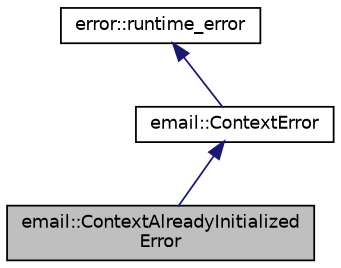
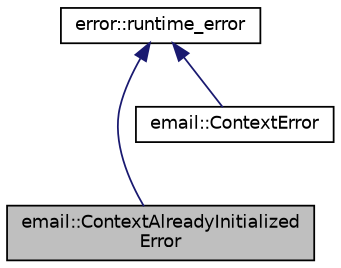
edge "email::ContextAlreadyInitialized Error" -> "email::ContextError": now "email::ContextAlreadyInitialized Error" -> "error::runtime_error"
